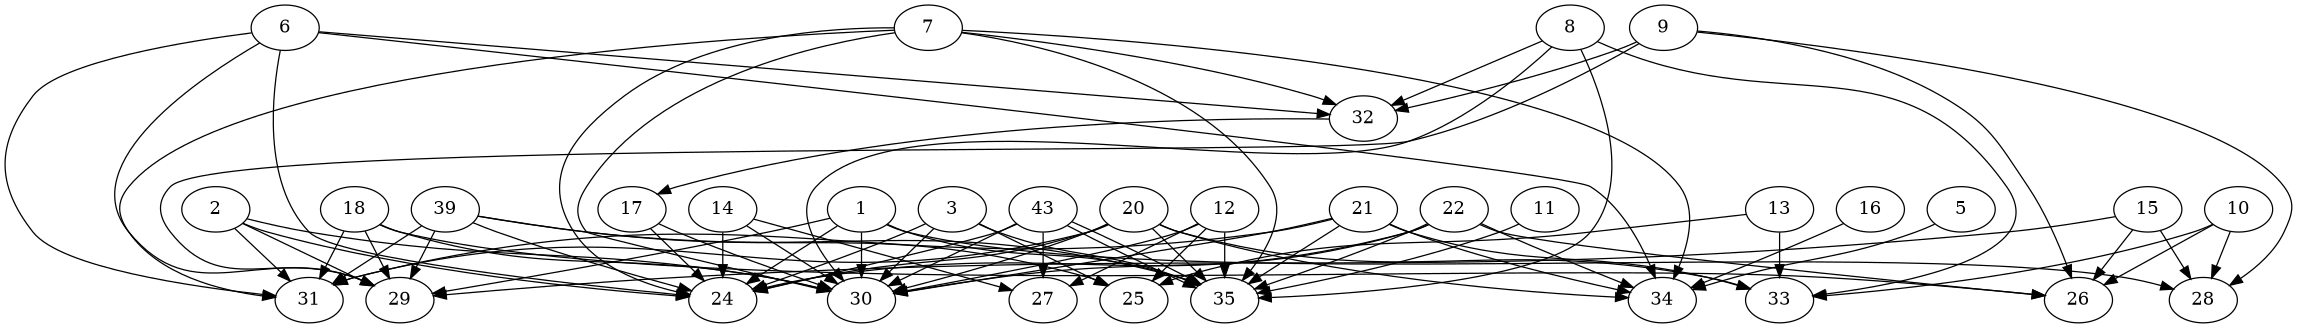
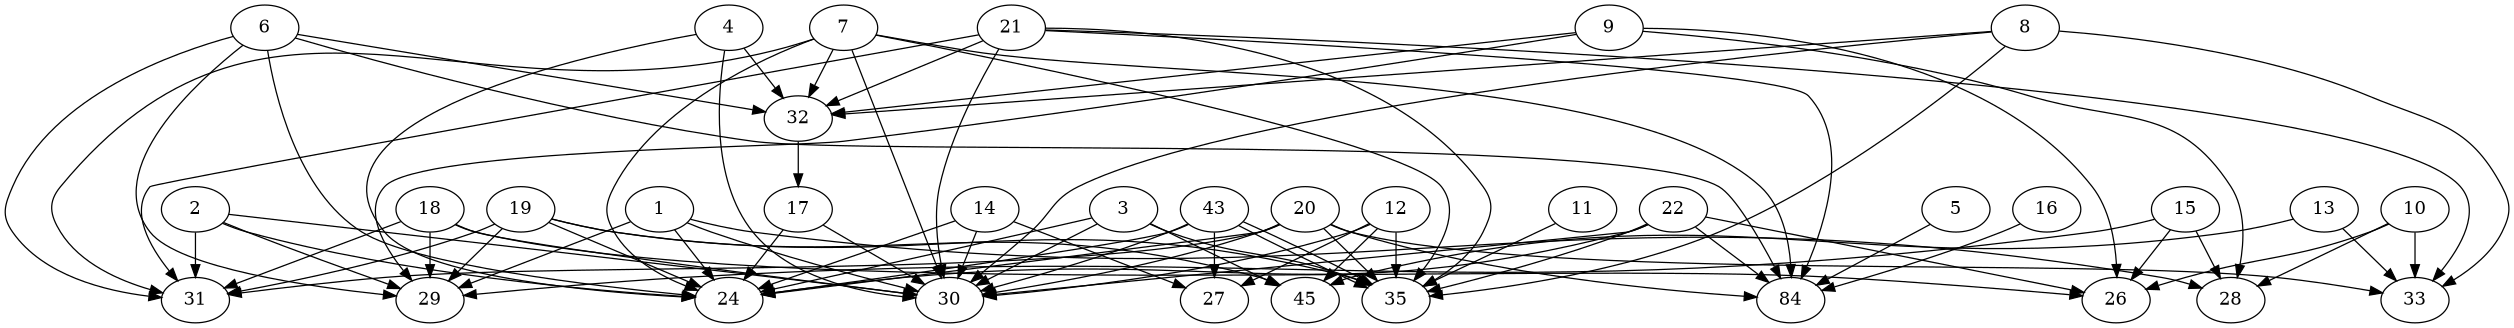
node "4": added
edge "21" -> "32": added
node "39": label "39" -> "19"
edge "1" -> "35": removed
node "25": label "25" -> "45"
node "34": label "34" -> "84"
